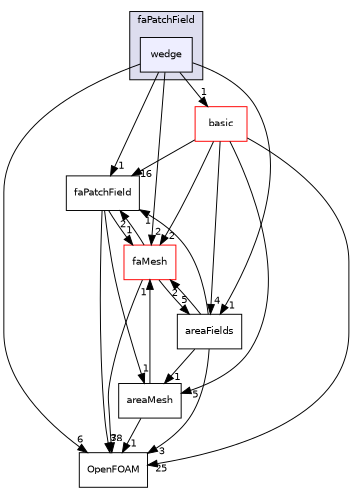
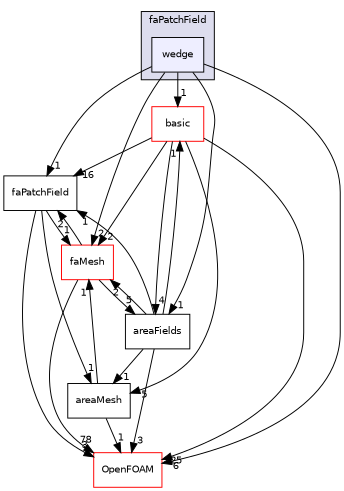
edge "areaFields" -> "basic": added
node "OpenFOAM": color black -> red
